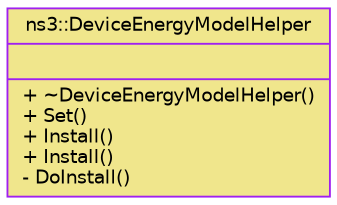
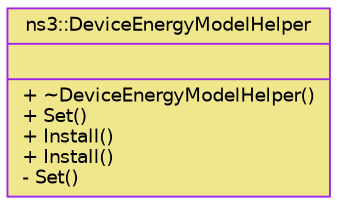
node "ns3::DeviceEnergyModelHelper": text "- DoInstall()" -> "- Set()"
